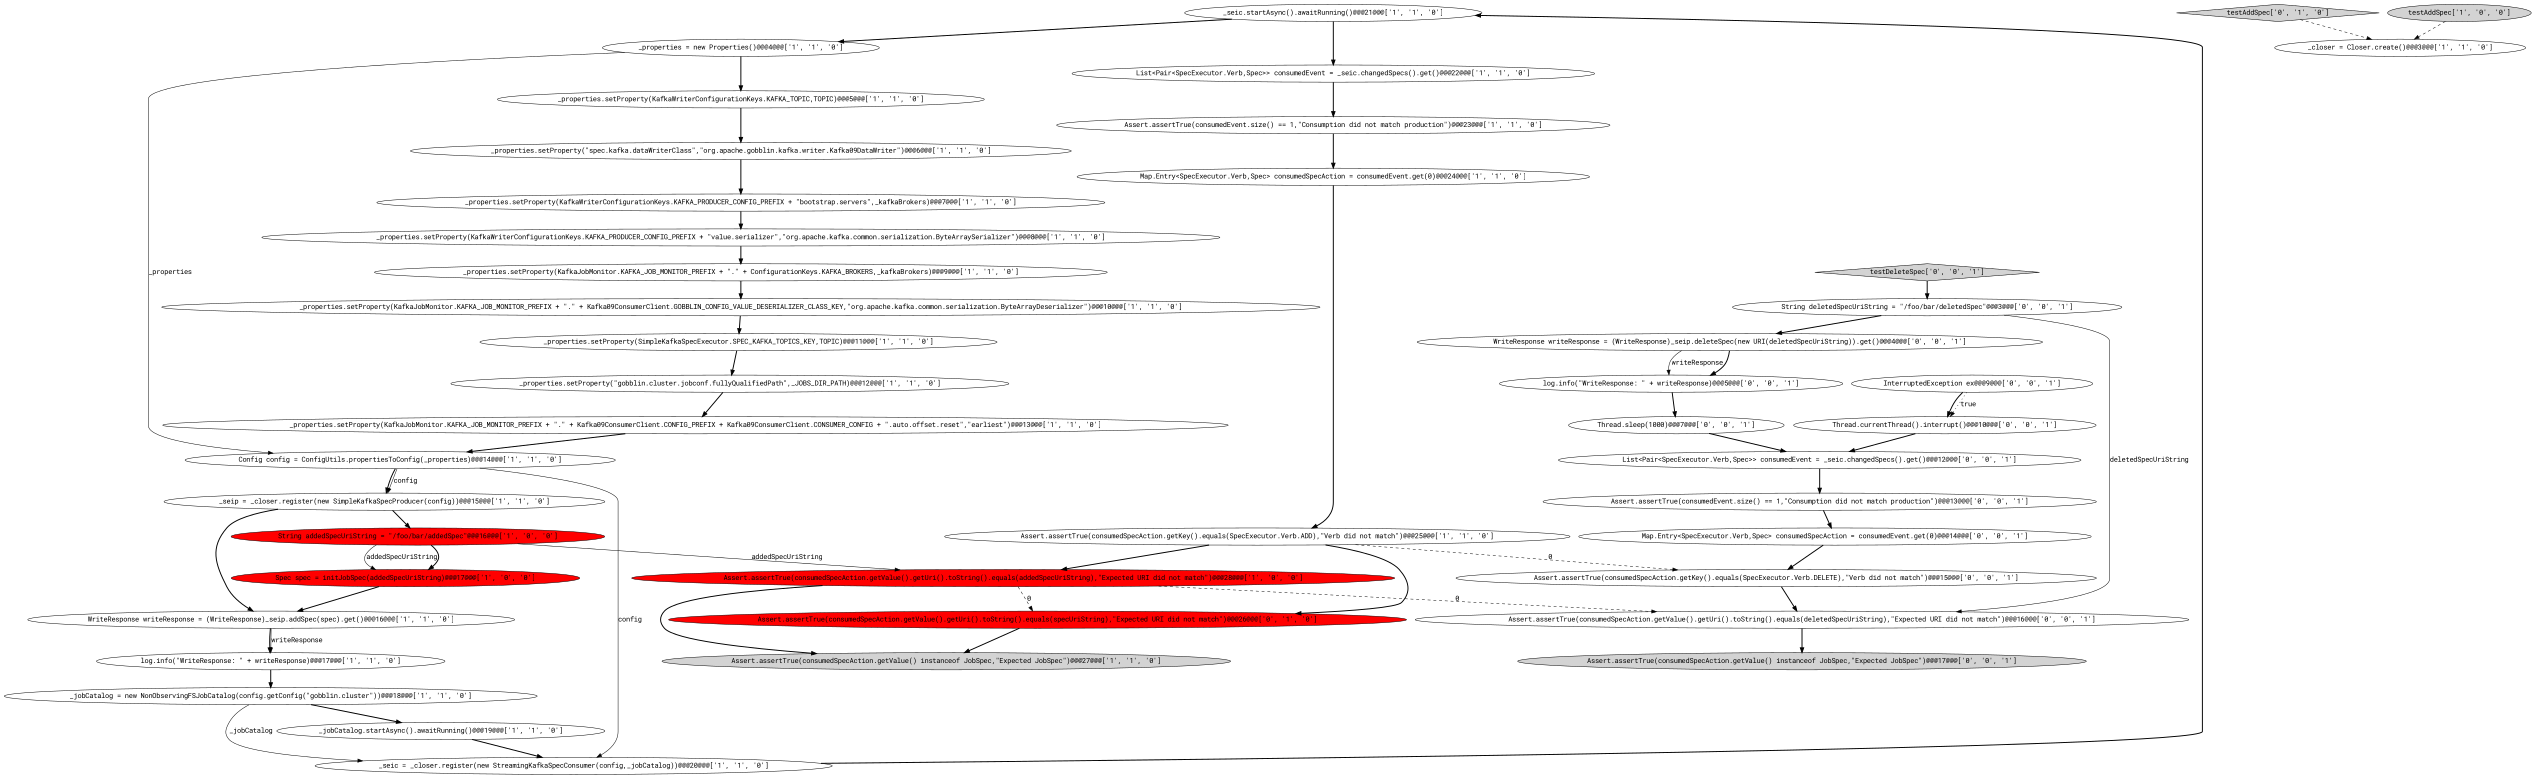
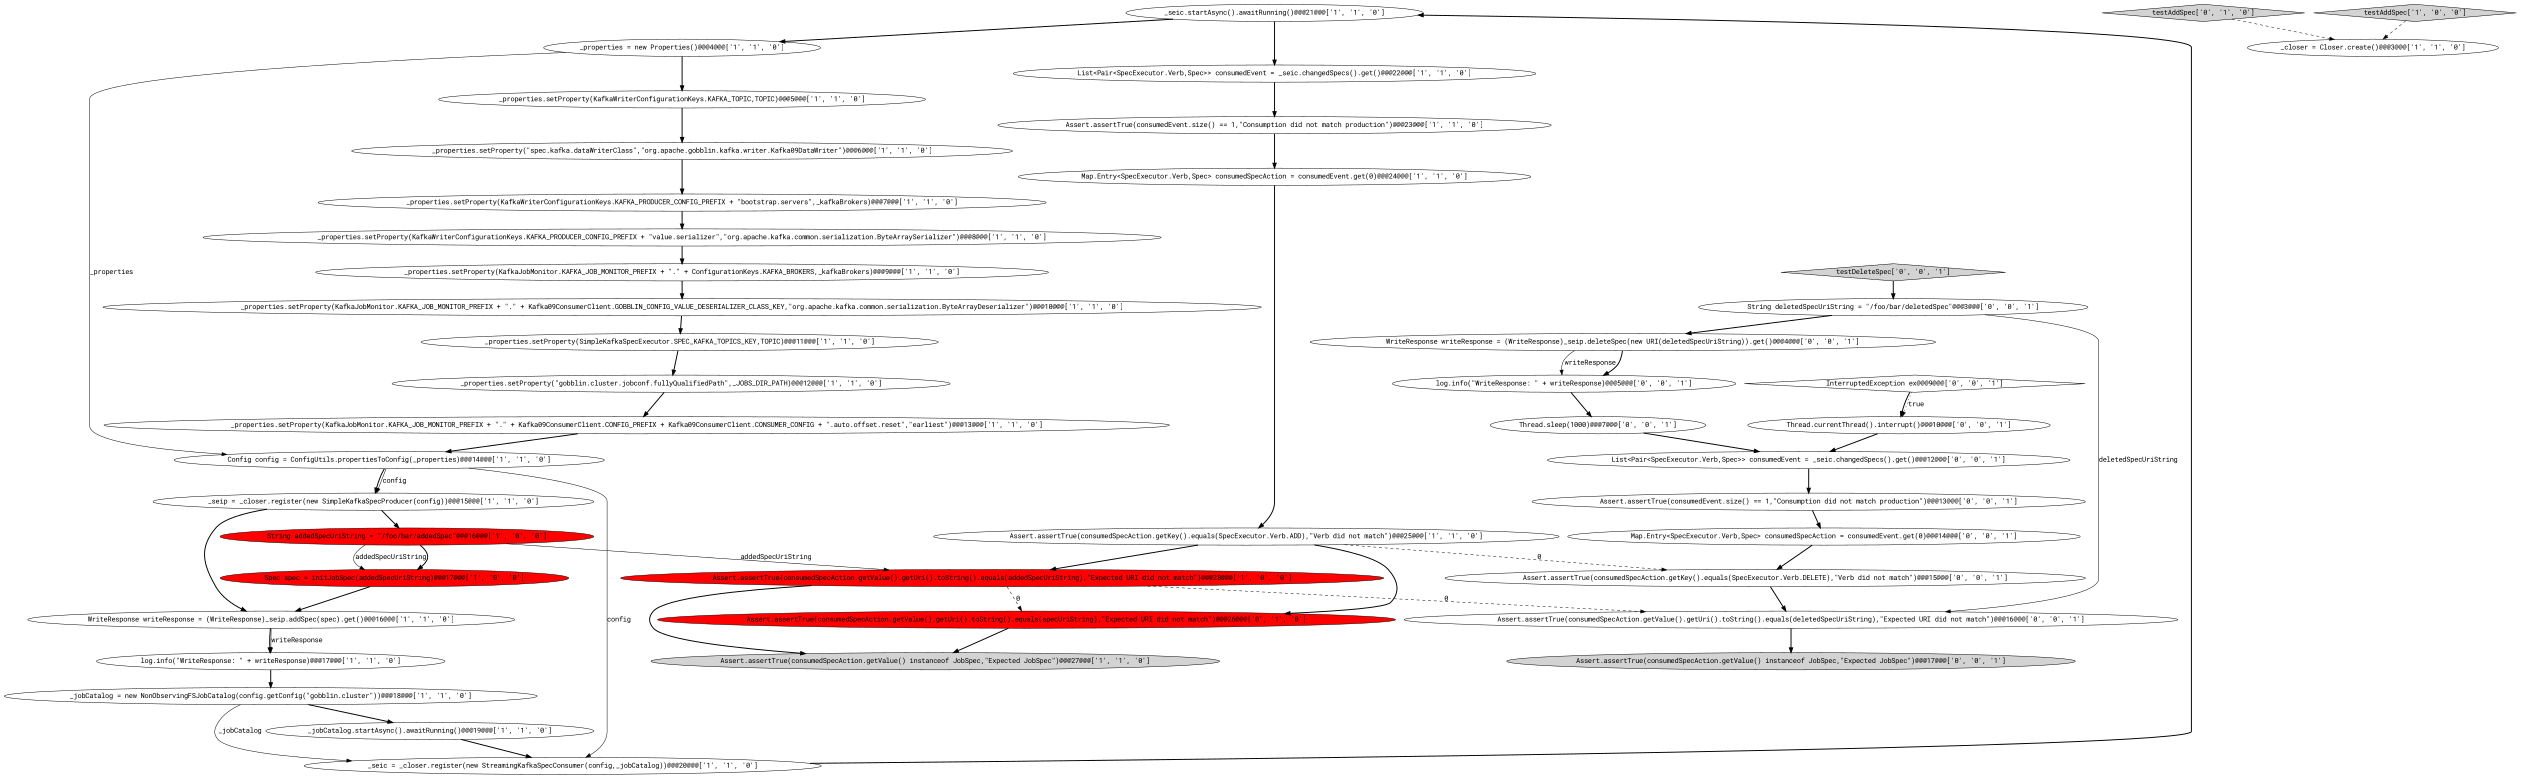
node "testAddSpec['1', '0', '0']": shape ellipse -> diamond
node "InterruptedException ex@@@9@@@['0', '0', '1']": shape ellipse -> diamond
